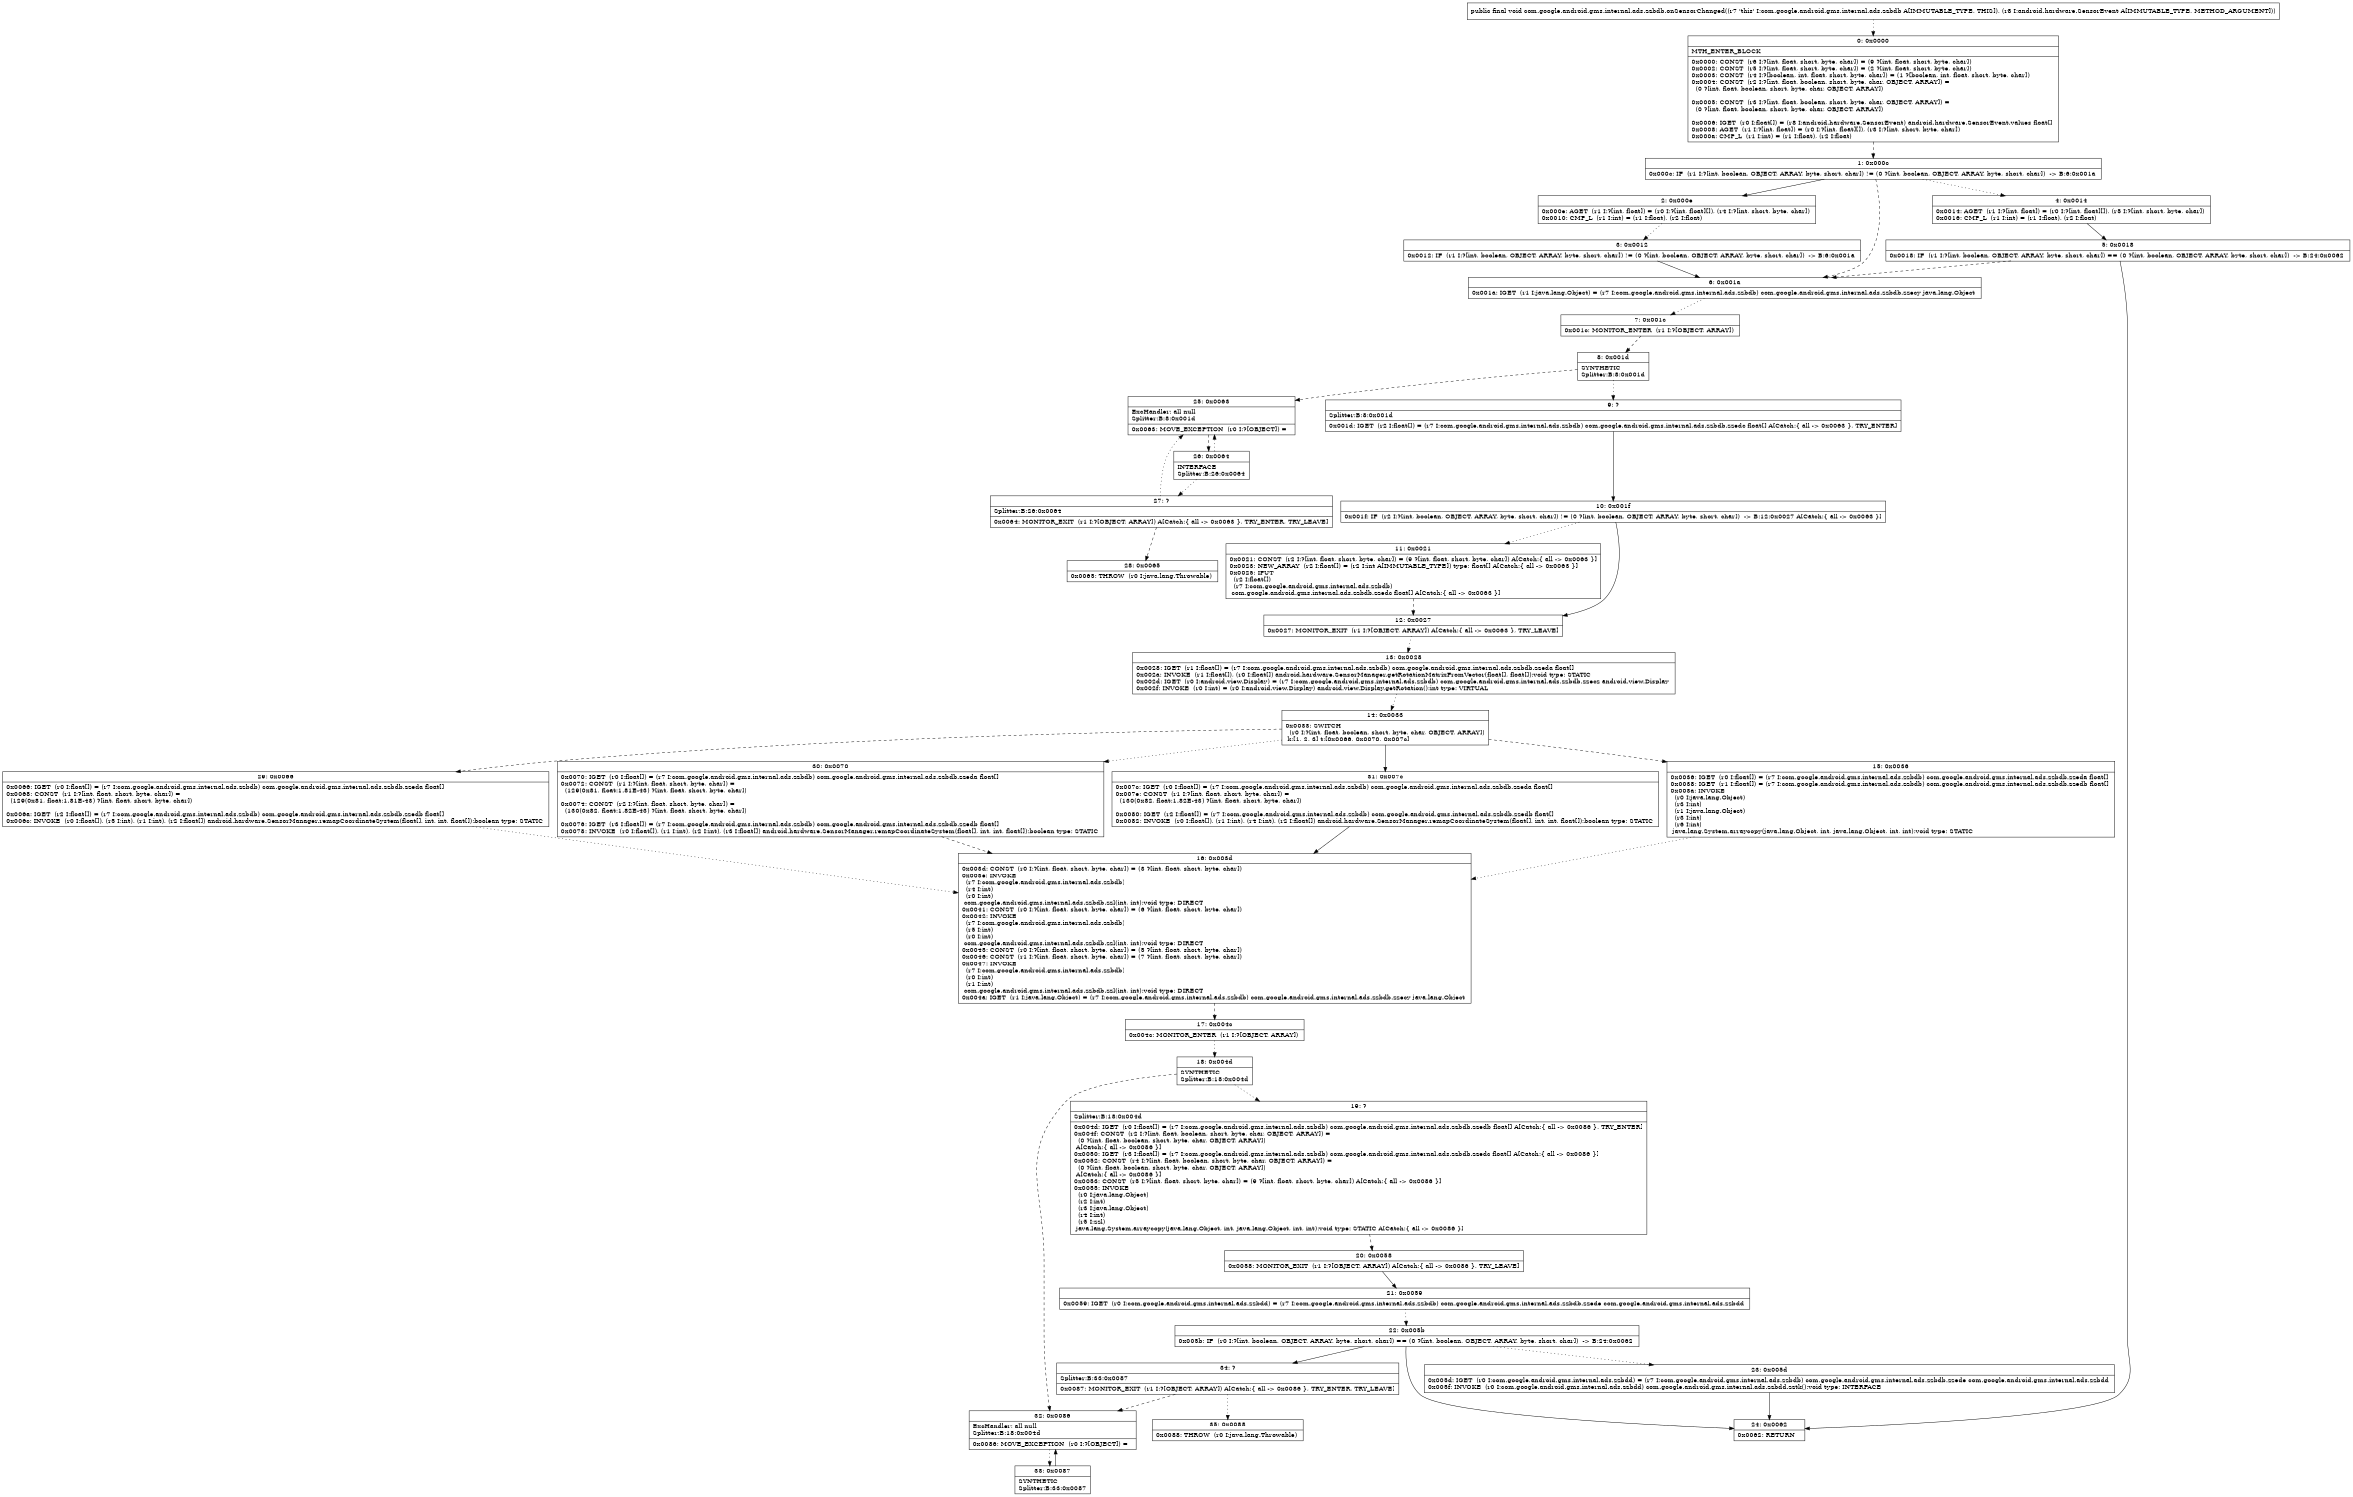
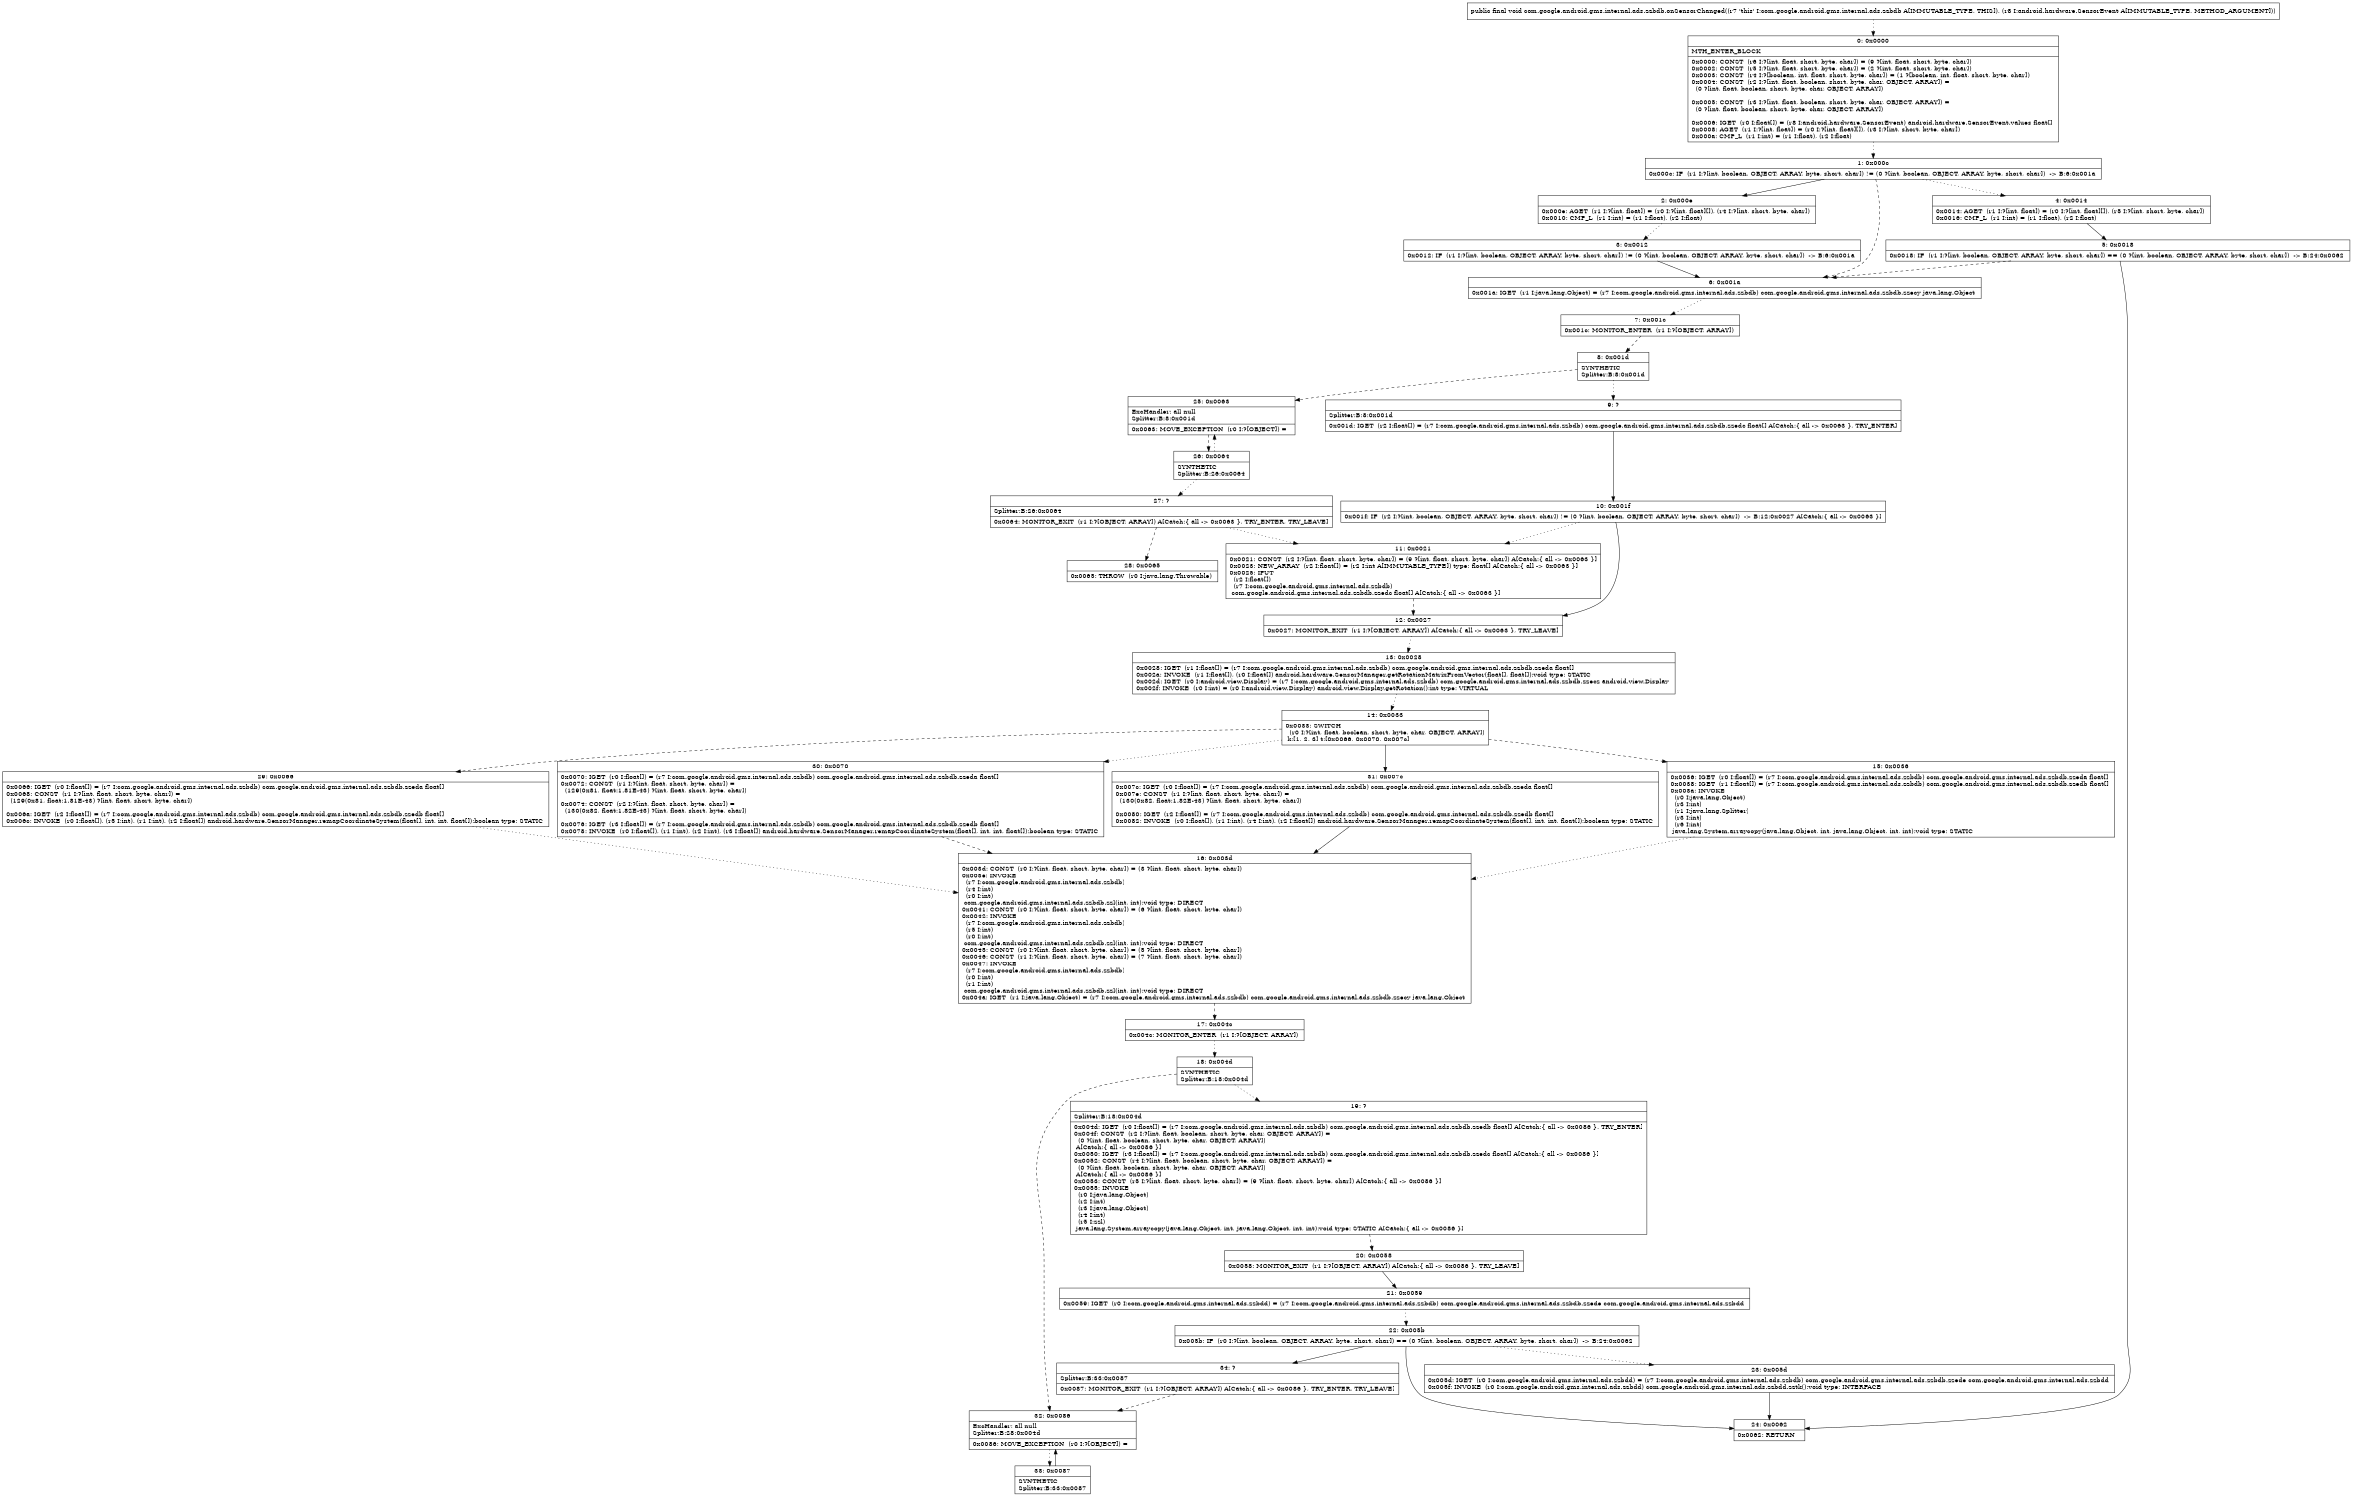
edge "0: 0x0000" -> "1: 0x000c": style dashed -> dotted
edge "27: ?" -> "25: 0x0063": now "27: ?" -> "11: 0x0021"
node "26: 0x0064": text "INTERFACE" -> "SYNTHETIC"
node "15: 0x0036": text "(r1 I:java.lang.Object)" -> "(r1 I:java.lang.Splitter)"
node "35: 0x0088": removed
node "32: 0x0086": text "Splitter:B:18:0x004d" -> "Splitter:B:28:0x004d"
